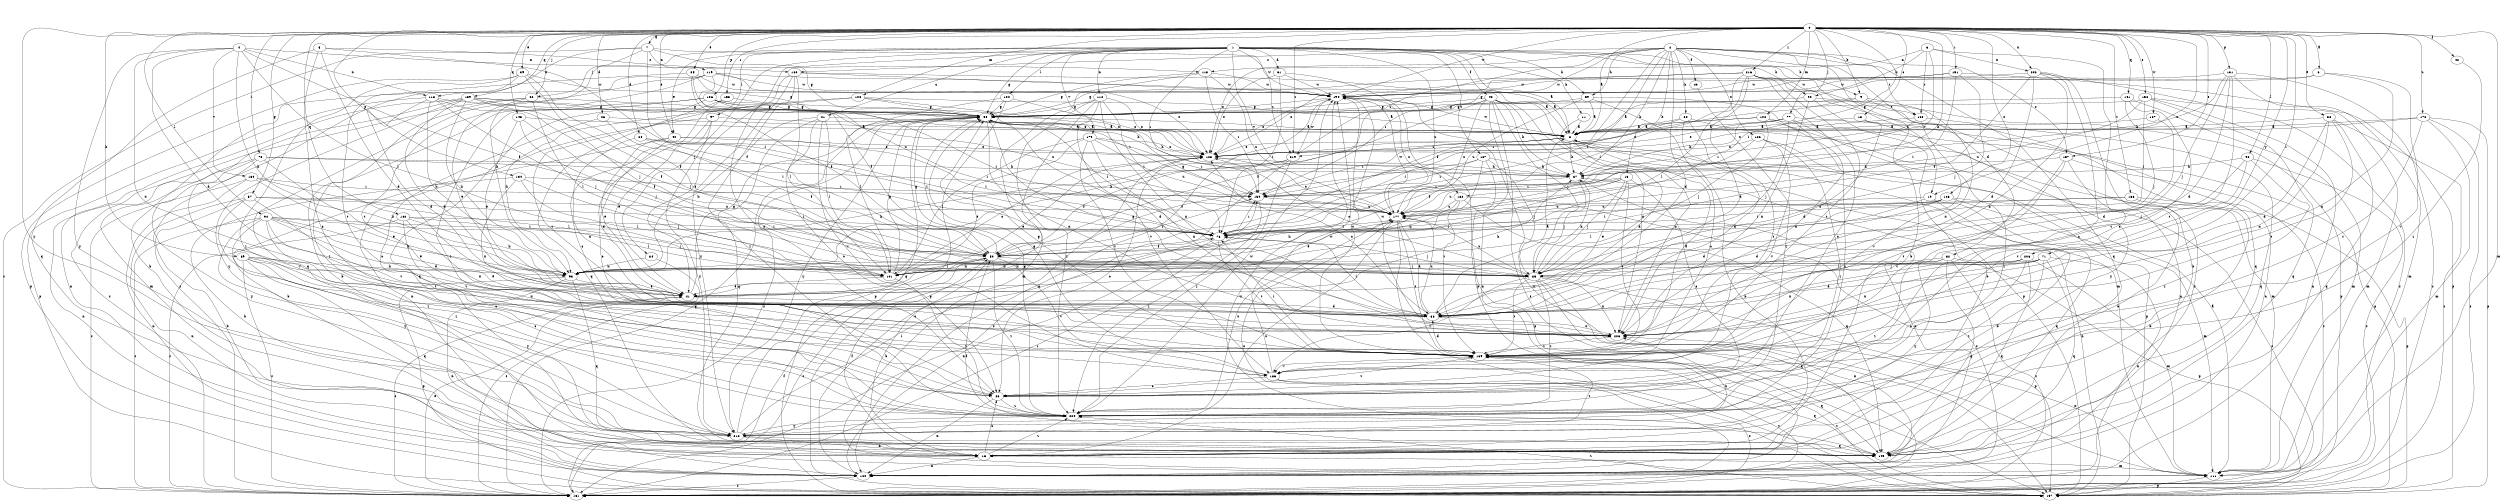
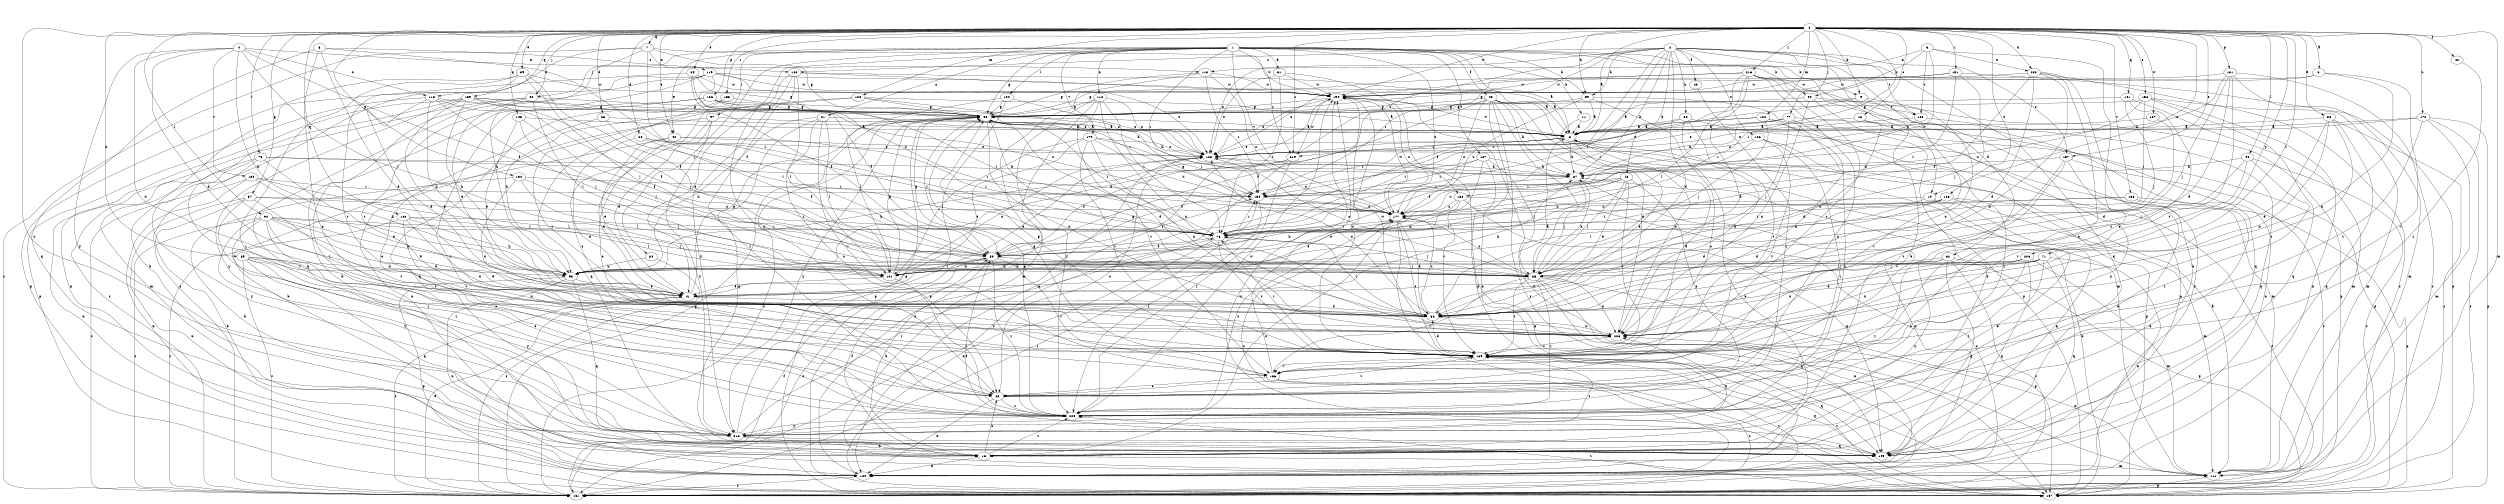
edge "0" -> "177": now "0" -> "59"
